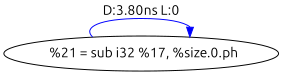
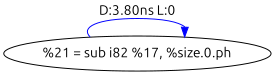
node "%21 = sub i32 %17, %size.0.ph": label "%21 = sub i32 %17, %size.0.ph" -> "%21 = sub i82 %17, %size.0.ph"
